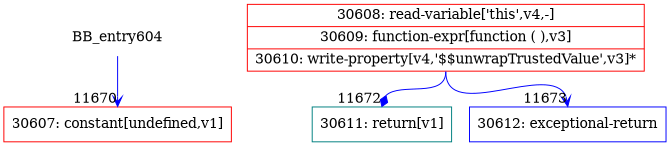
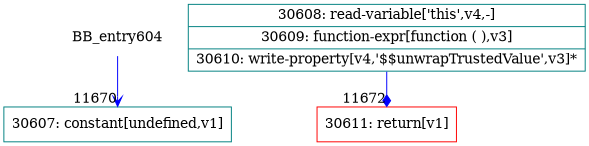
node "30608: read-variable['this',v4,-]": color red -> teal
node "30607: constant[undefined,v1]": color red -> teal
node "30611: return[v1]": color teal -> red
node "30612: exceptional-return": removed
